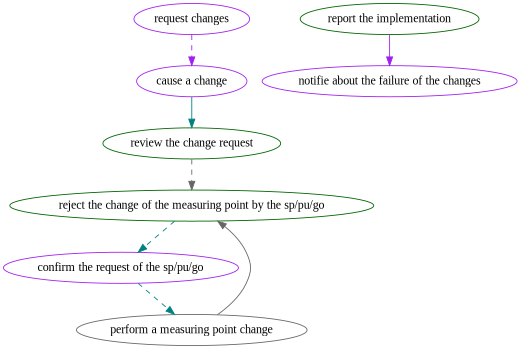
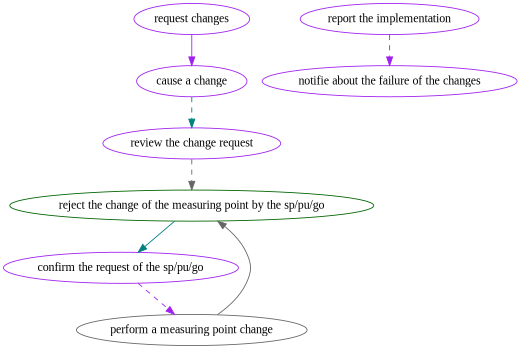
node "report the implementation": color darkgreen -> purple
edge "request changes" -> "cause a change": style dashed -> solid
edge "report the implementation" -> "notifie about the failure of the changes": style solid -> dashed
edge "cause a change" -> "review the change request": style solid -> dashed
node "review the change request": color darkgreen -> purple
edge "reject the change of the measuring point by the sp/pu/go" -> "confirm the request of the sp/pu/go": style dashed -> solid
edge "confirm the request of the sp/pu/go" -> "perform a measuring point change": color teal -> purple
